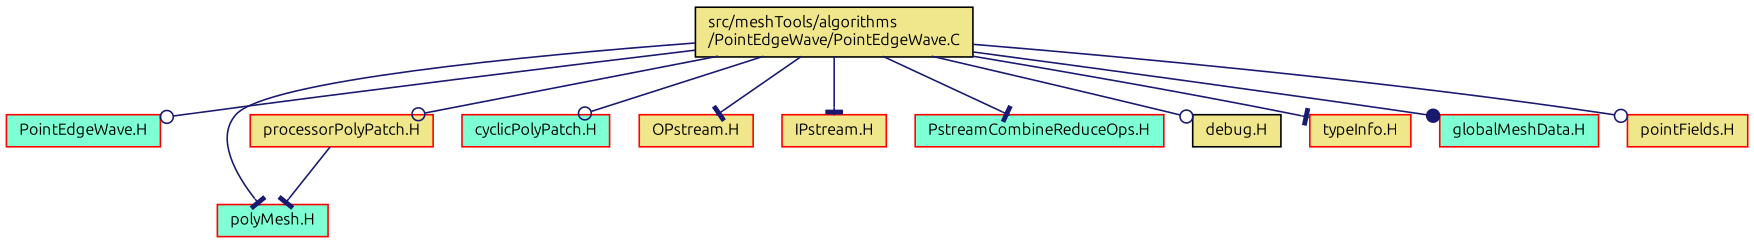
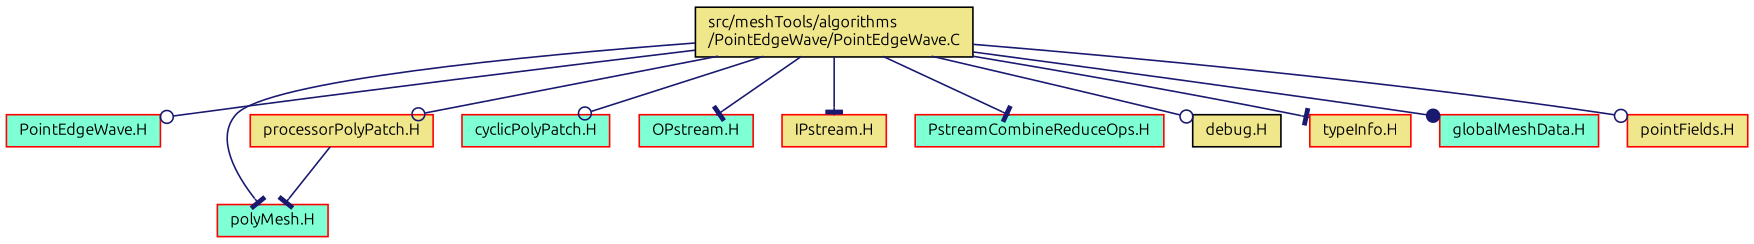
node "OPstream.H": fillcolor khaki -> aquamarine
